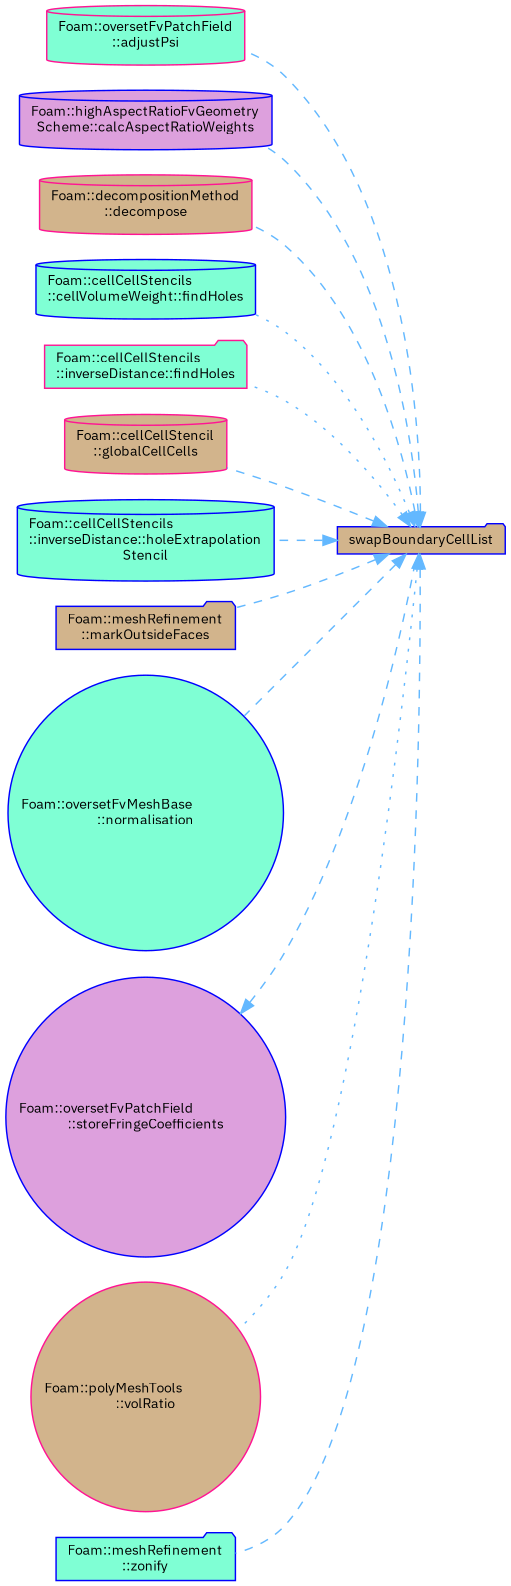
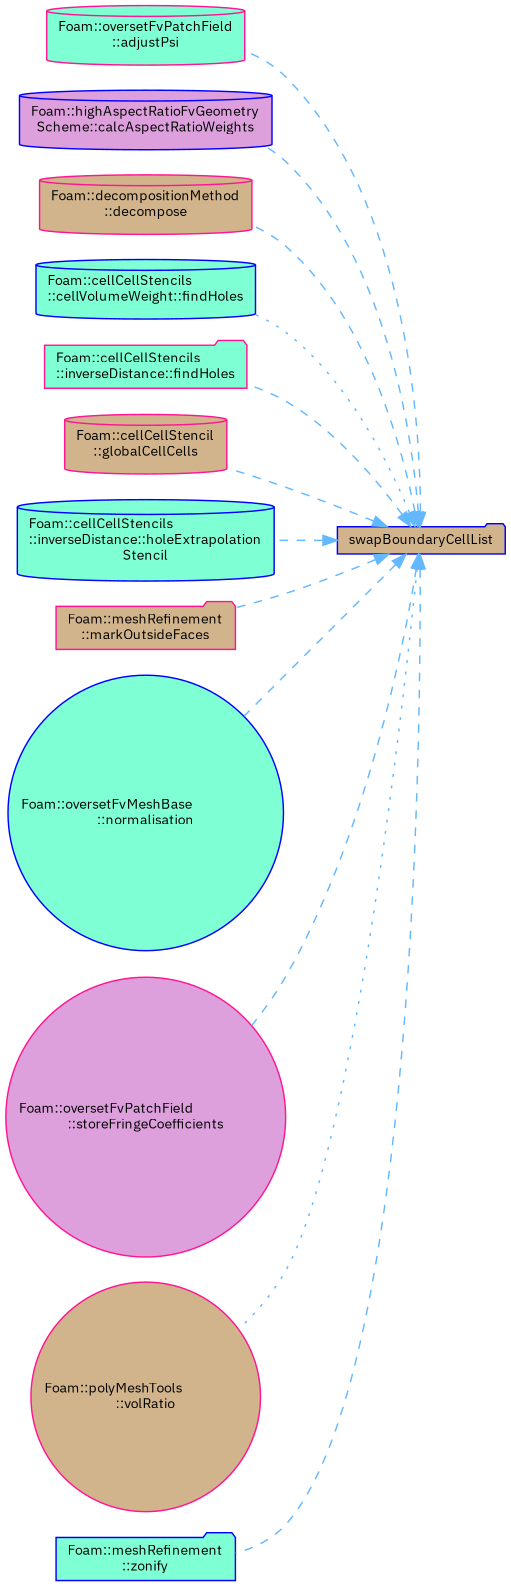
edge "Foam::cellCellStencils ::inverseDistance::findHoles" -> "swapBoundaryCellList": style dotted -> dashed
node "Foam::meshRefinement ::markOutsideFaces": color blue -> deeppink
edge "swapBoundaryCellList" -> "Foam::oversetFvPatchField ::storeFringeCoefficients": reversed
node "Foam::oversetFvPatchField ::storeFringeCoefficients": color blue -> deeppink
